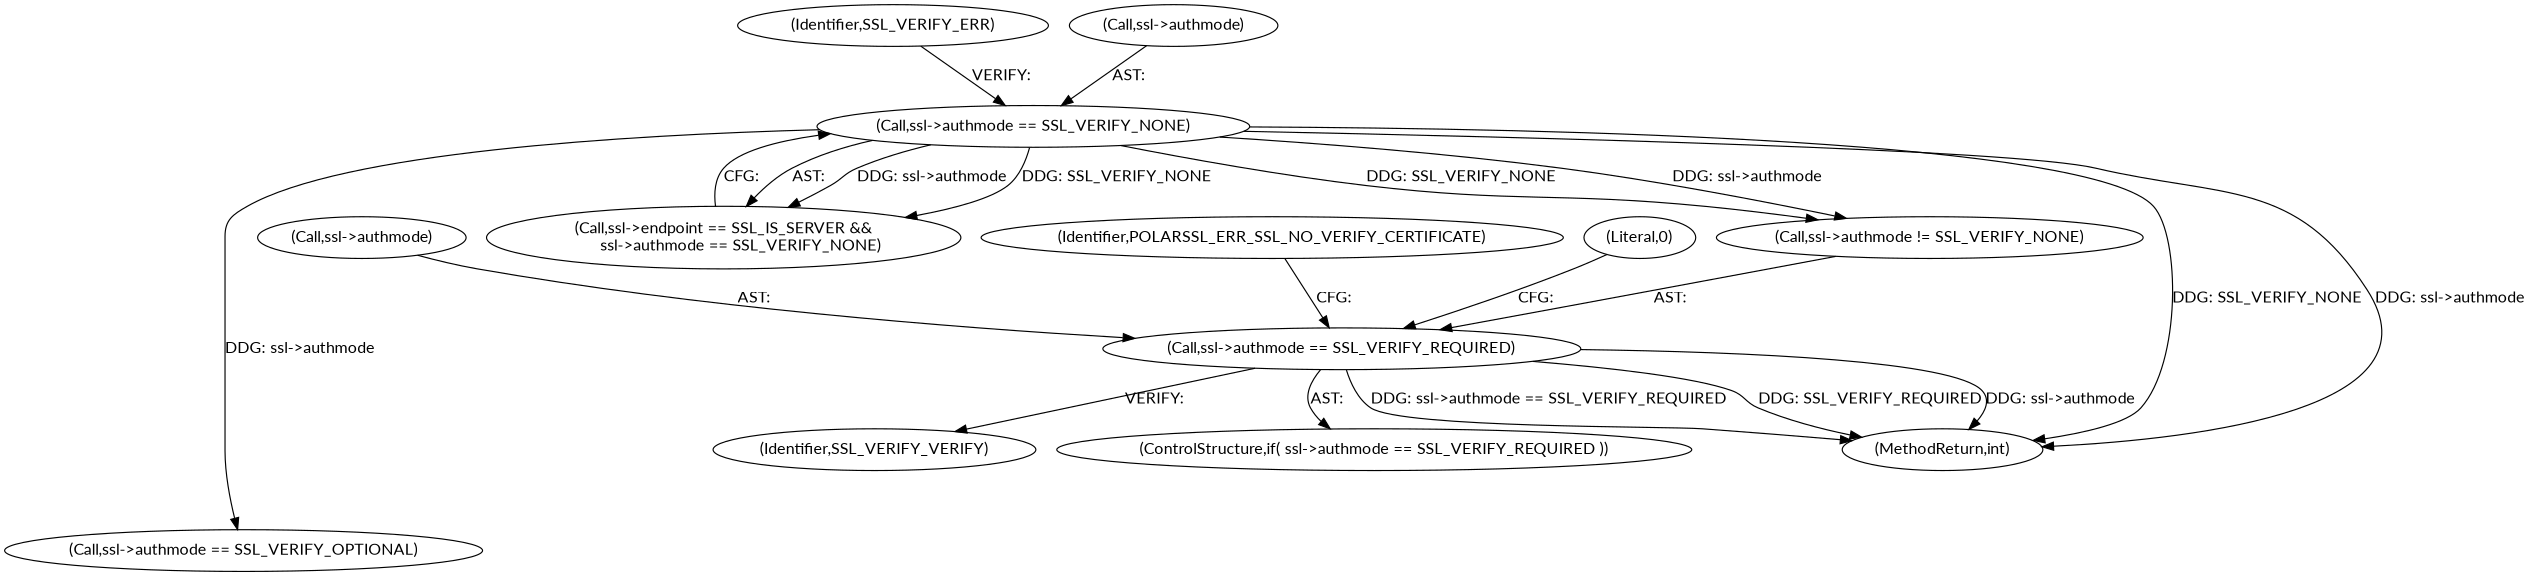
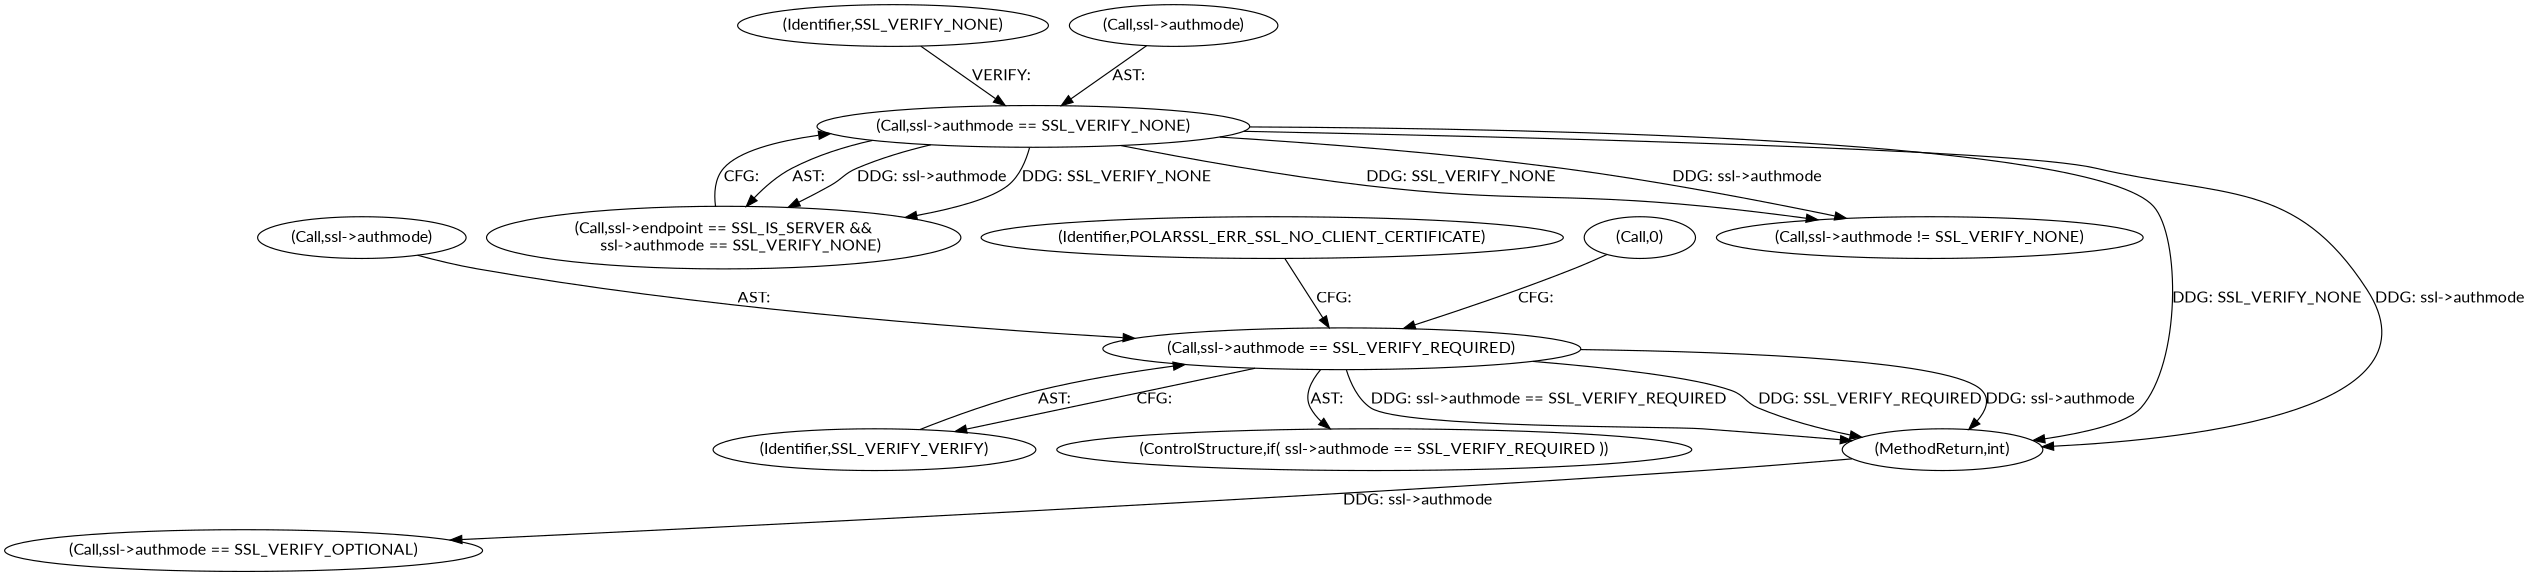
node "(Identifier,SSL_VERIFY_ERR)": label "(Identifier,SSL_VERIFY_ERR)" -> "(Identifier,SSL_VERIFY_NONE)"
edge "(Call,ssl->authmode == SSL_VERIFY_NONE)" -> "(Call,ssl->authmode == SSL_VERIFY_OPTIONAL)": now "(MethodReturn,int)" -> "(Call,ssl->authmode == SSL_VERIFY_OPTIONAL)"
node "(Identifier,POLARSSL_ERR_SSL_NO_VERIFY_CERTIFICATE)": label "(Identifier,POLARSSL_ERR_SSL_NO_VERIFY_CERTIFICATE)" -> "(Identifier,POLARSSL_ERR_SSL_NO_CLIENT_CERTIFICATE)"
node "(Literal,0)": label "(Literal,0)" -> "(Call,0)"
edge "(Call,ssl->authmode != SSL_VERIFY_NONE)" -> "(Call,ssl->authmode == SSL_VERIFY_REQUIRED)": now "(Identifier,SSL_VERIFY_VERIFY)" -> "(Call,ssl->authmode == SSL_VERIFY_REQUIRED)"
edge "(Call,ssl->authmode == SSL_VERIFY_REQUIRED)" -> "(Identifier,SSL_VERIFY_VERIFY)": label "VERIFY: " -> "CFG: "
